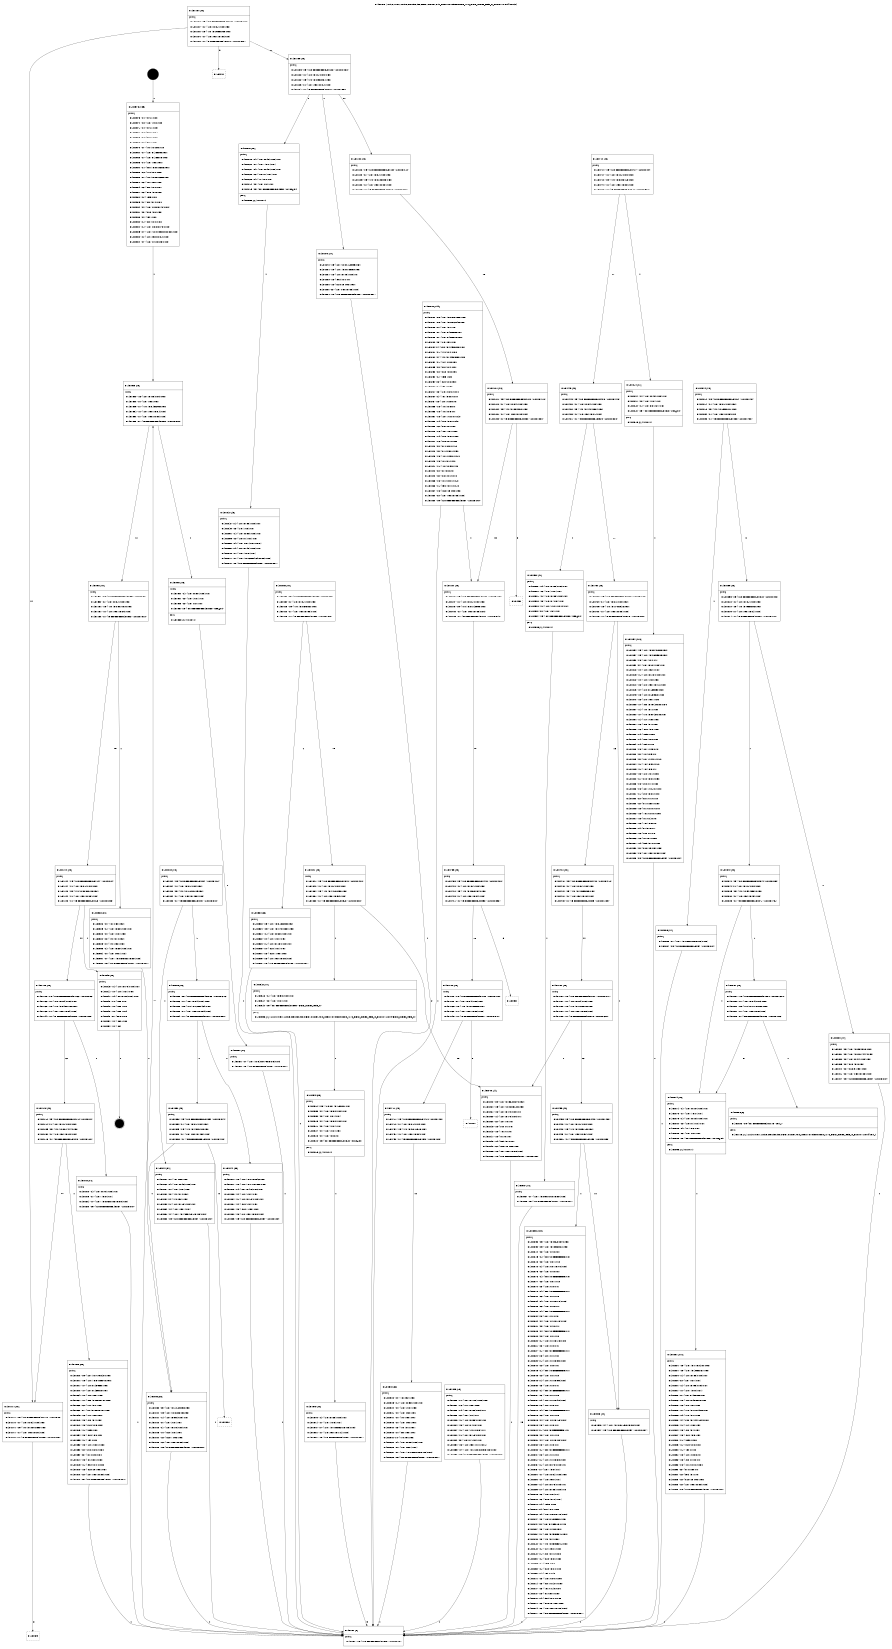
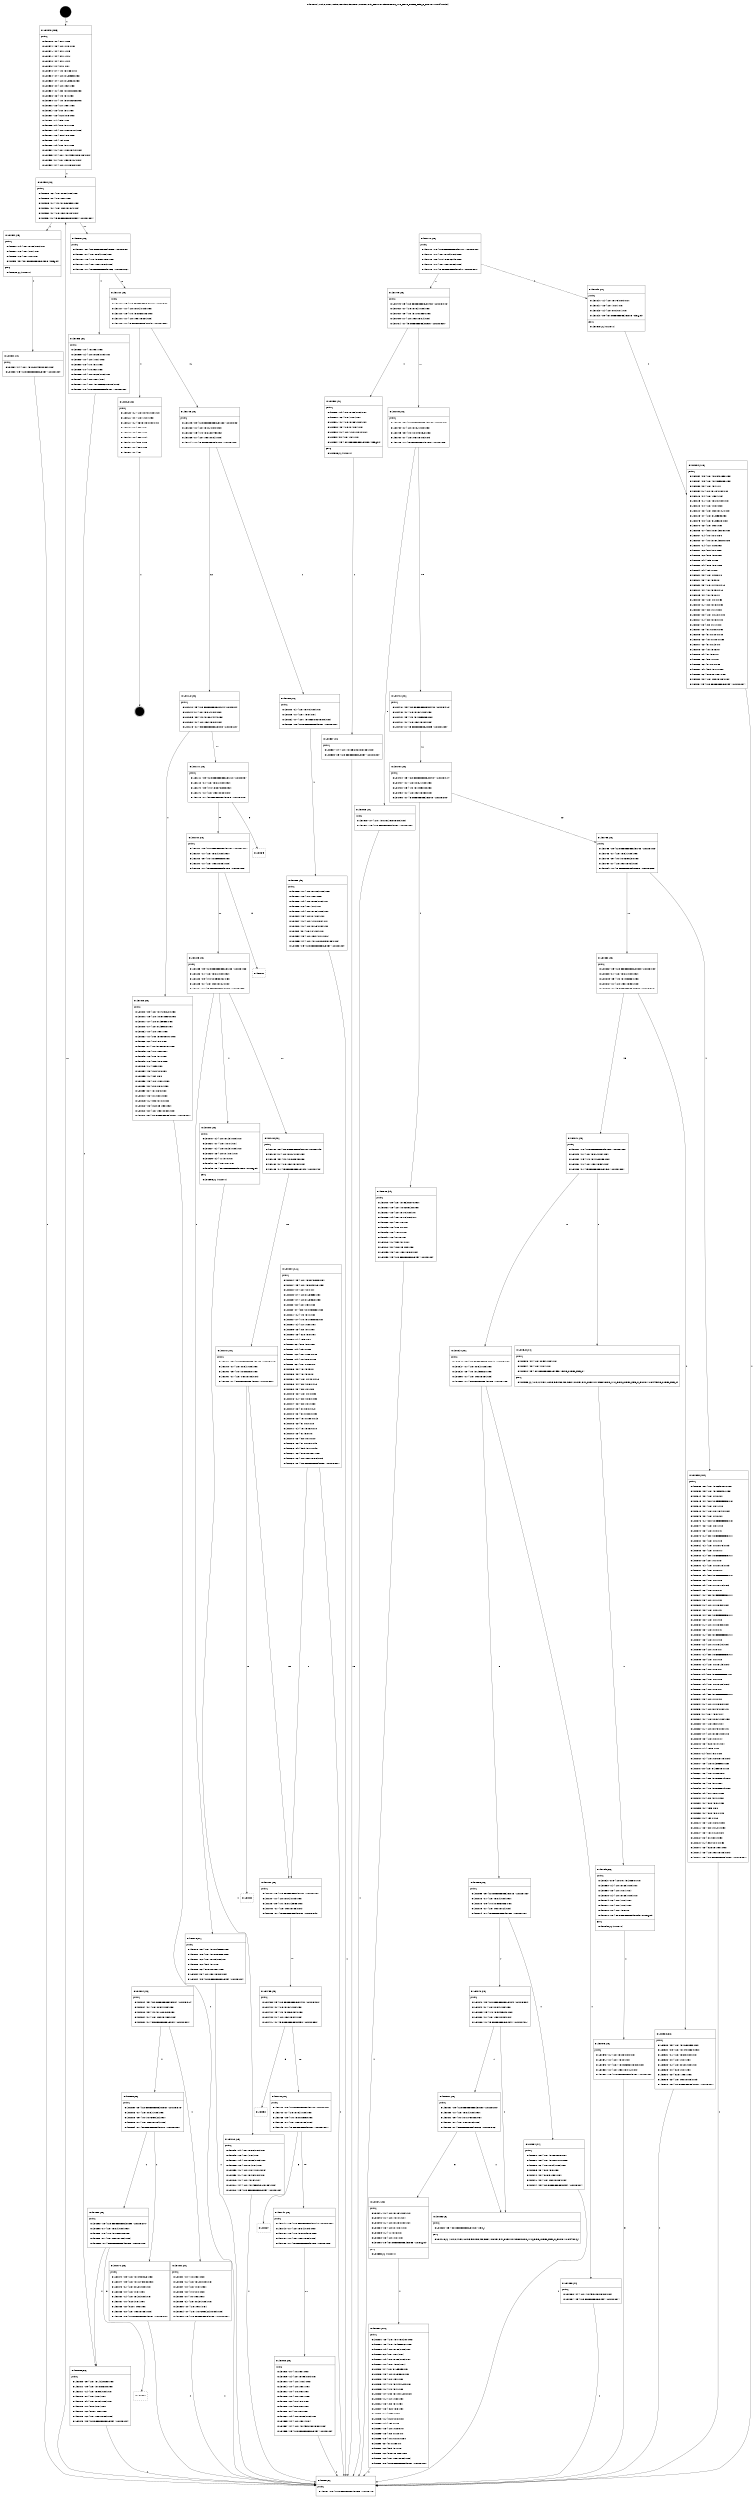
edge "0x401682 [28]" -> "0x401666 [28]": reversed
edge "0x401826 [28]" -> "0x40192c [44]": now "0x401826 [28]" -> "0x401842 [28]"
edge "0x40187a [28]" -> "0x401c74 [29]": now "0x40187a [28]" -> "0x401d93 [5]"
edge "0x4017ee [28]" -> "0x401e10 [12]": now "0x4017ee [28]" -> "0x40180a [28]"
edge "0x401f2a [22]" -> "0x401ff7 [5]": now "0x401f2a [22]" -> "0x401dc0 [49]"
